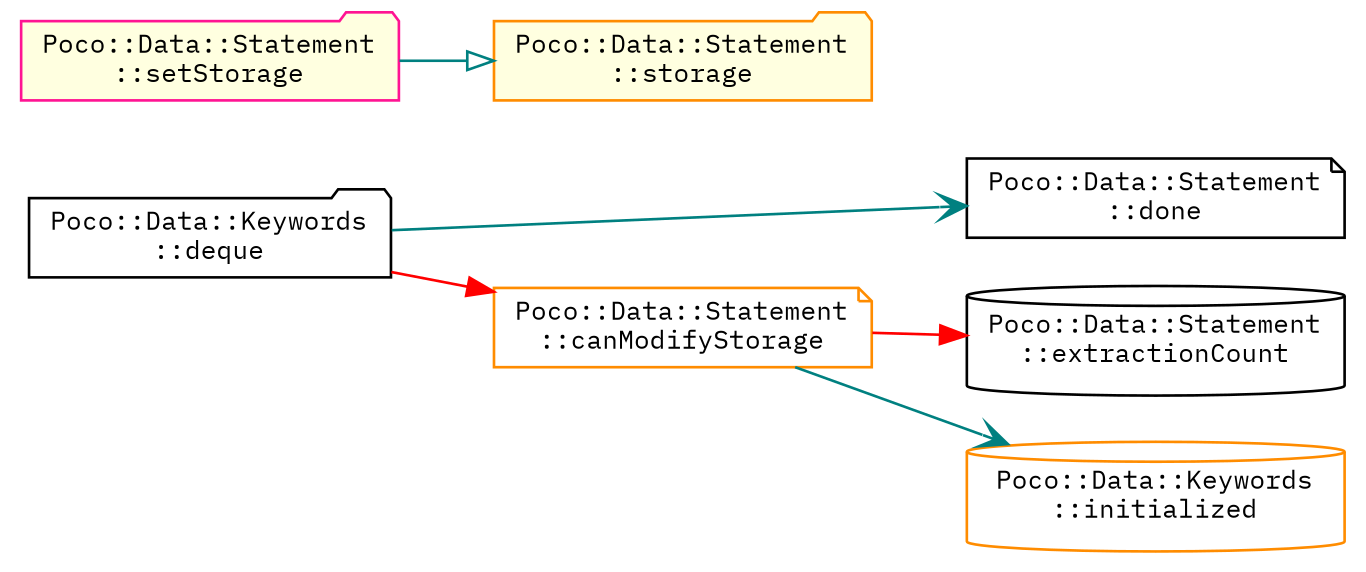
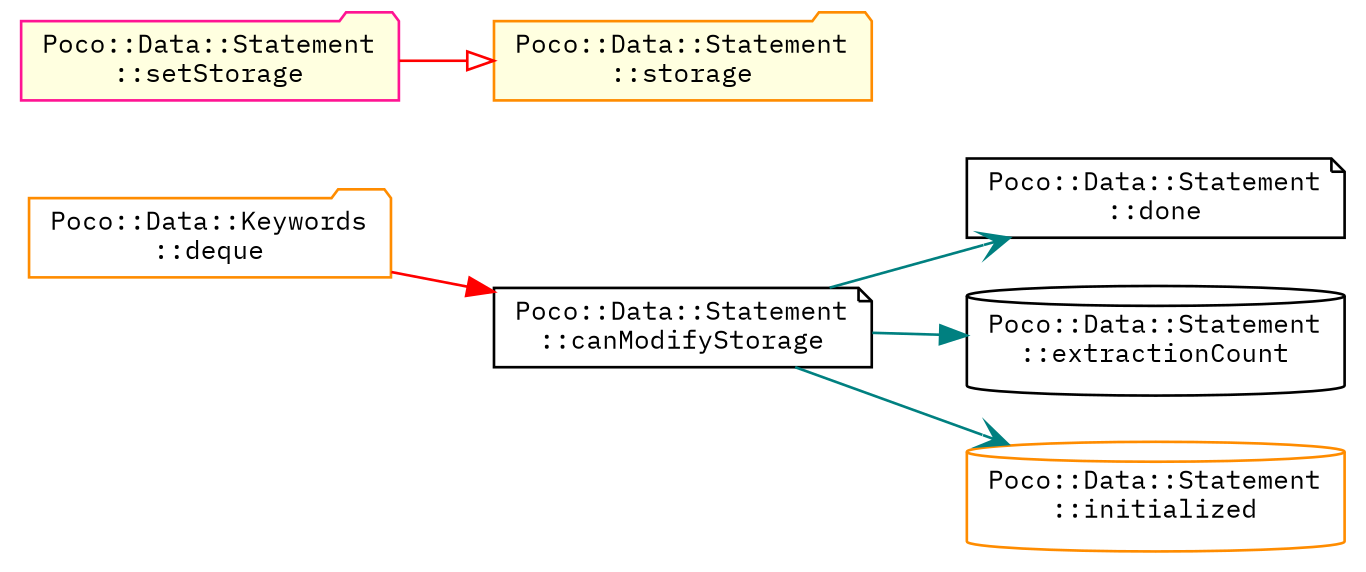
edge "Poco::Data::Statement ::setStorage" -> "Poco::Data::Statement ::storage": color teal -> red
edge "Poco::Data::Keywords ::deque" -> "Poco::Data::Statement ::done": now "Poco::Data::Statement ::canModifyStorage" -> "Poco::Data::Statement ::done"
node "Poco::Data::Keywords ::deque": color black -> darkorange
node "Poco::Data::Statement ::canModifyStorage": color darkorange -> black
edge "Poco::Data::Statement ::canModifyStorage" -> "Poco::Data::Statement ::extractionCount": color red -> teal
node "Poco::Data::Keywords ::initialized": label "Poco::Data::Keywords ::initialized" -> "Poco::Data::Statement ::initialized"
